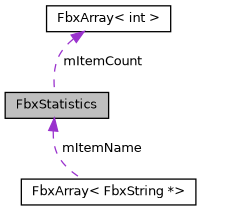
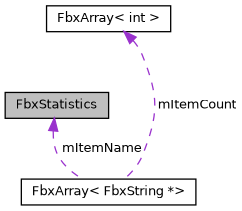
edge "FbxStatistics" -> "FbxArray< int >": now "FbxArray< FbxString *>" -> "FbxArray< int >"
